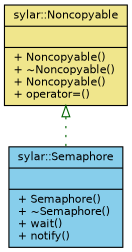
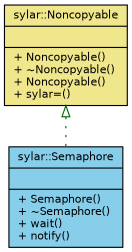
node "sylar::Noncopyable": text "+ operator=()" -> "+ sylar=()"
